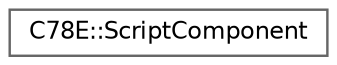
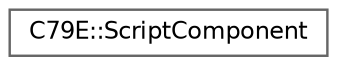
node "C78E::ScriptComponent": label "C78E::ScriptComponent" -> "C79E::ScriptComponent"
